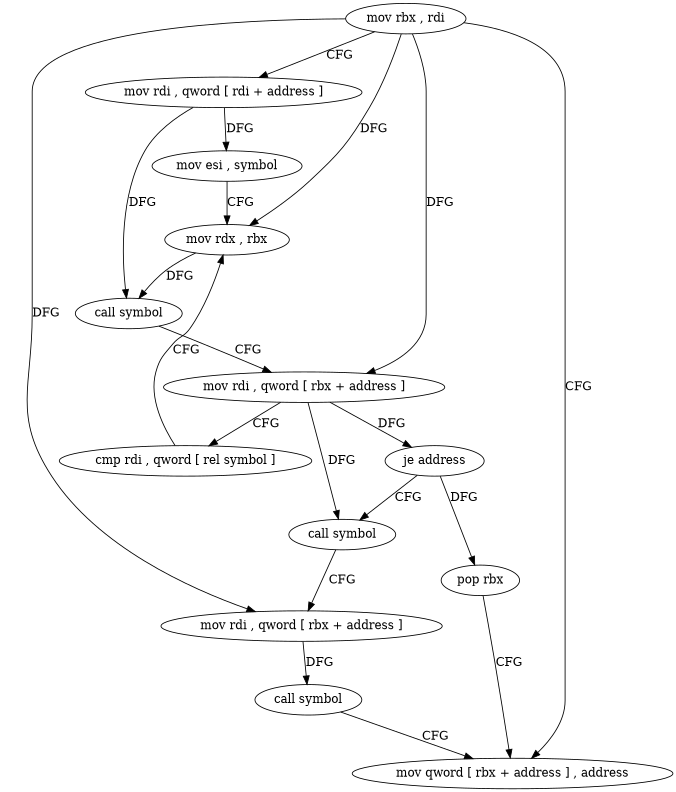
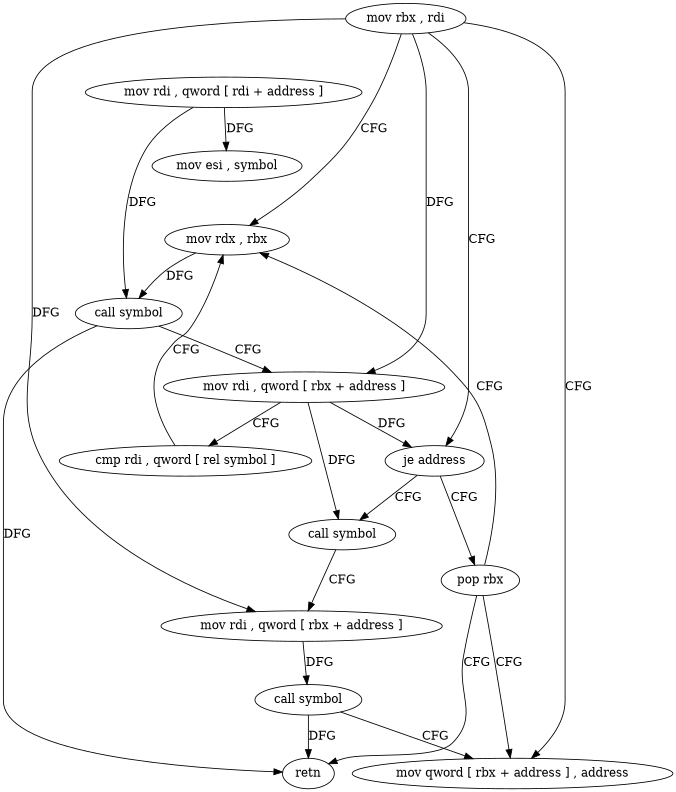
edge "mov rbx , rdi" -> "mov rdi , qword [ rdi + address ]": now "mov rbx , rdi" -> "je address"
edge "mov rbx , rdi" -> "mov rdx , rbx": label "DFG" -> "CFG"
edge "mov esi , symbol" -> "mov rdx , rbx": now "pop rbx" -> "mov rdx , rbx"
edge "je address" -> "pop rbx": label "DFG" -> "CFG"
node "retn": added
